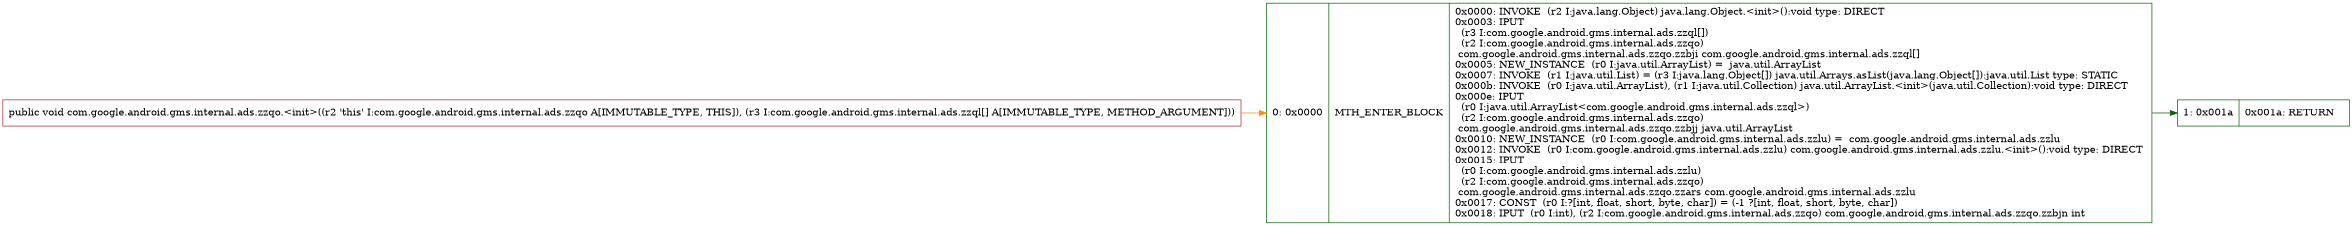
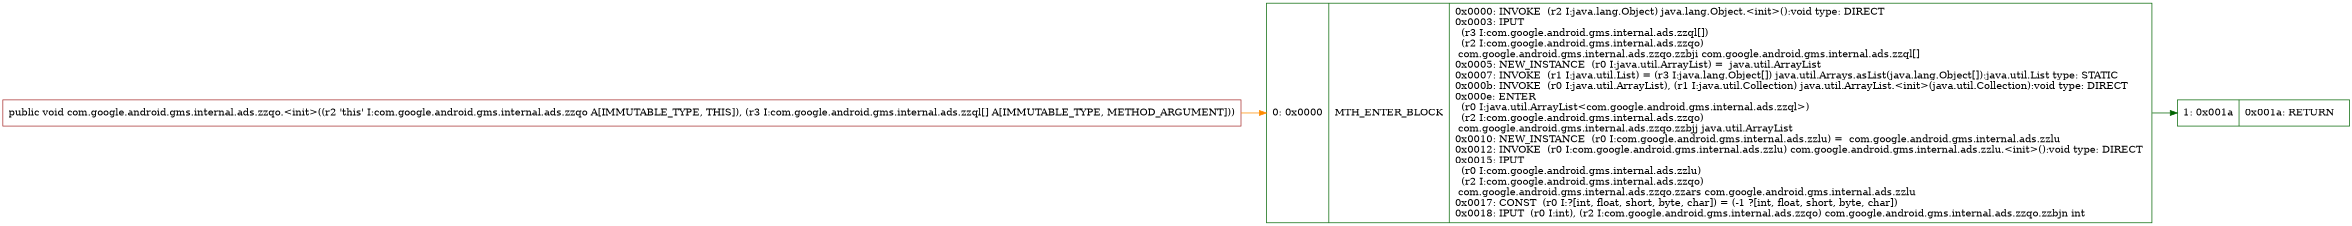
node "0: 0x0000": text "0x000e: IPUT" -> "0x000e: ENTER"
